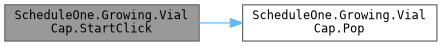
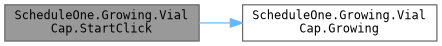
node "ScheduleOne.Growing.Vial Cap.Pop": label "ScheduleOne.Growing.Vial Cap.Pop" -> "ScheduleOne.Growing.Vial Cap.Growing"
